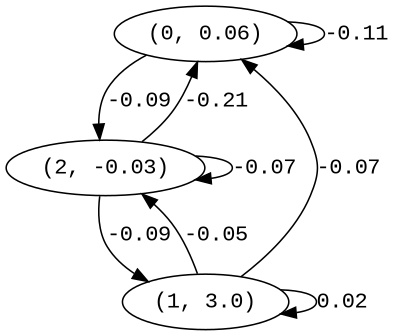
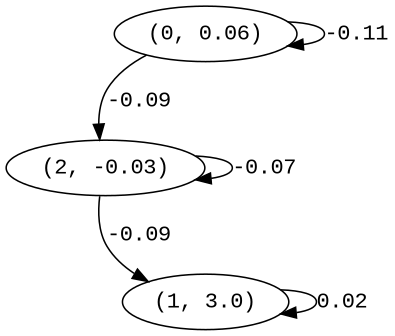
edge "(2, -0.03)" -> "(0, 0.06)": removed, label "-0.21"
edge "(1, 3.0)" -> "(0, 0.06)": removed, label "-0.07"
edge "(1, 3.0)" -> "(2, -0.03)": removed, label "-0.05"
